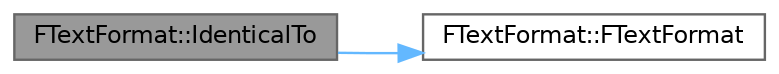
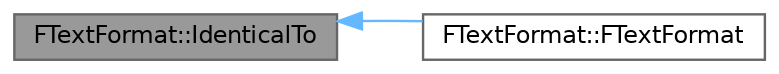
edge "FTextFormat::IdenticalTo" -> "FTextFormat::FTextFormat": reversed
